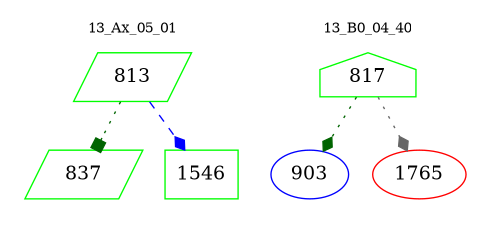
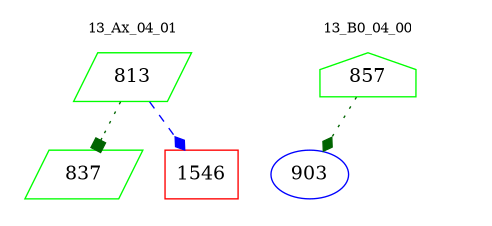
cluster "13_Ax_05_01": label "13_Ax_05_01" -> "13_Ax_04_01"
cluster "13_B0_04_40": label "13_B0_04_40" -> "13_B0_04_00"
node "817": label "817" -> "857"
node "1546": color green -> red
node "1765": removed
